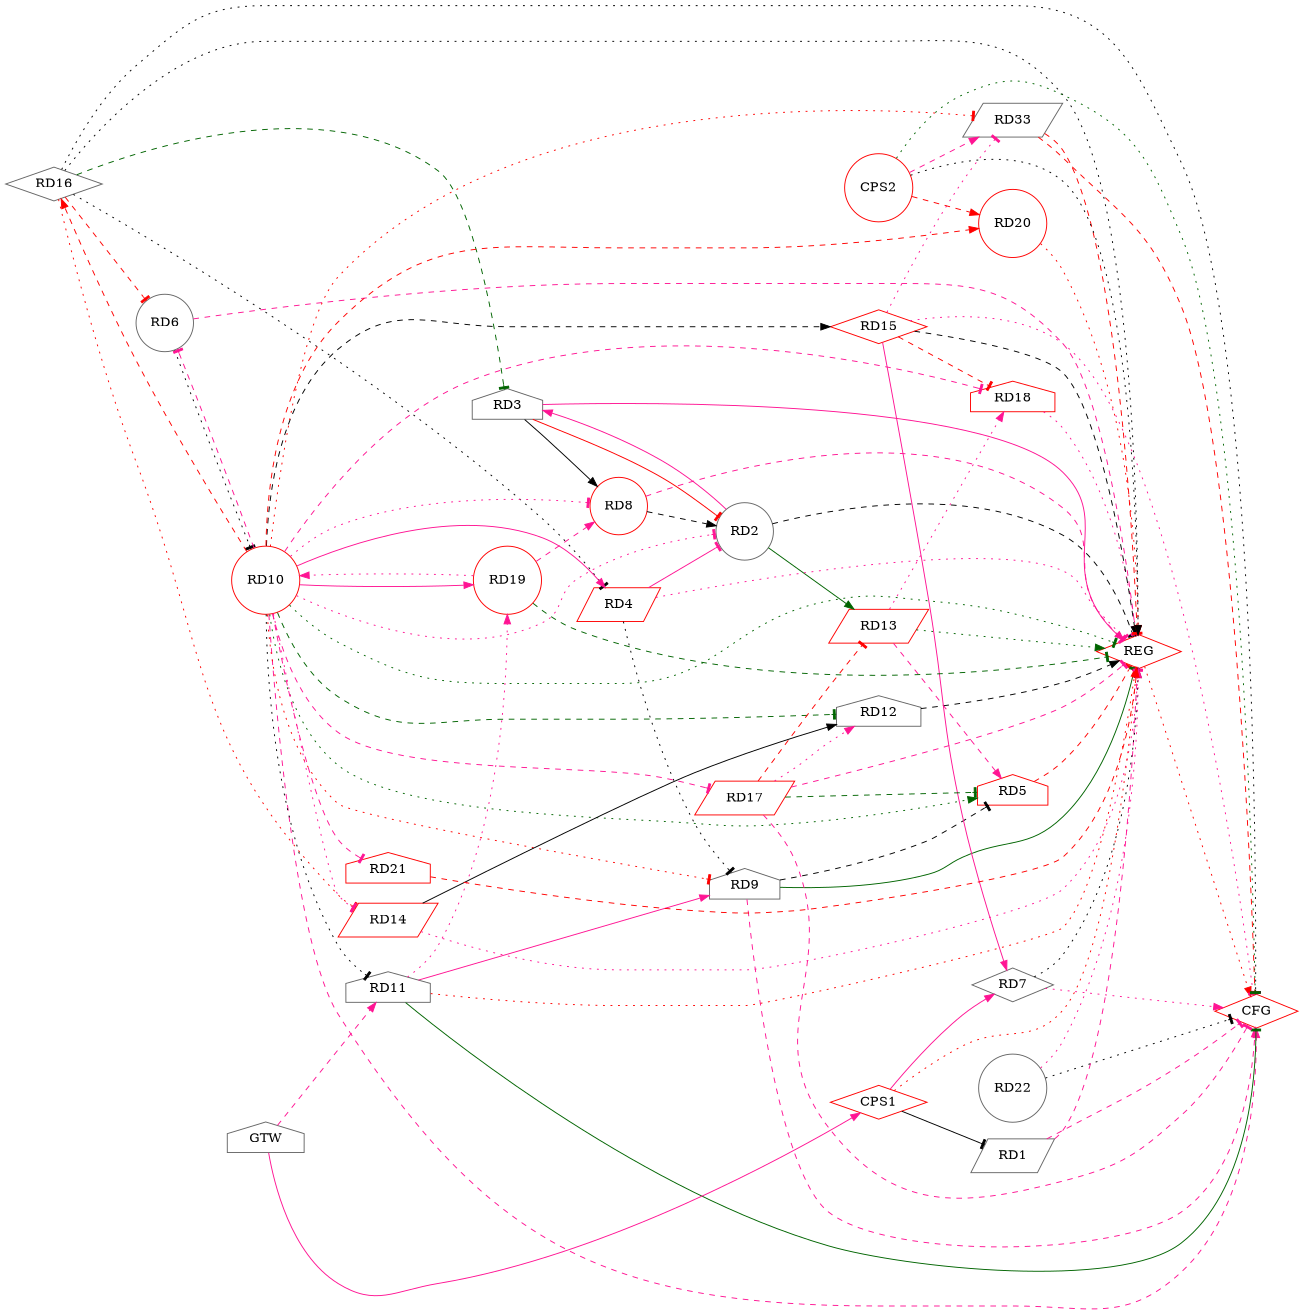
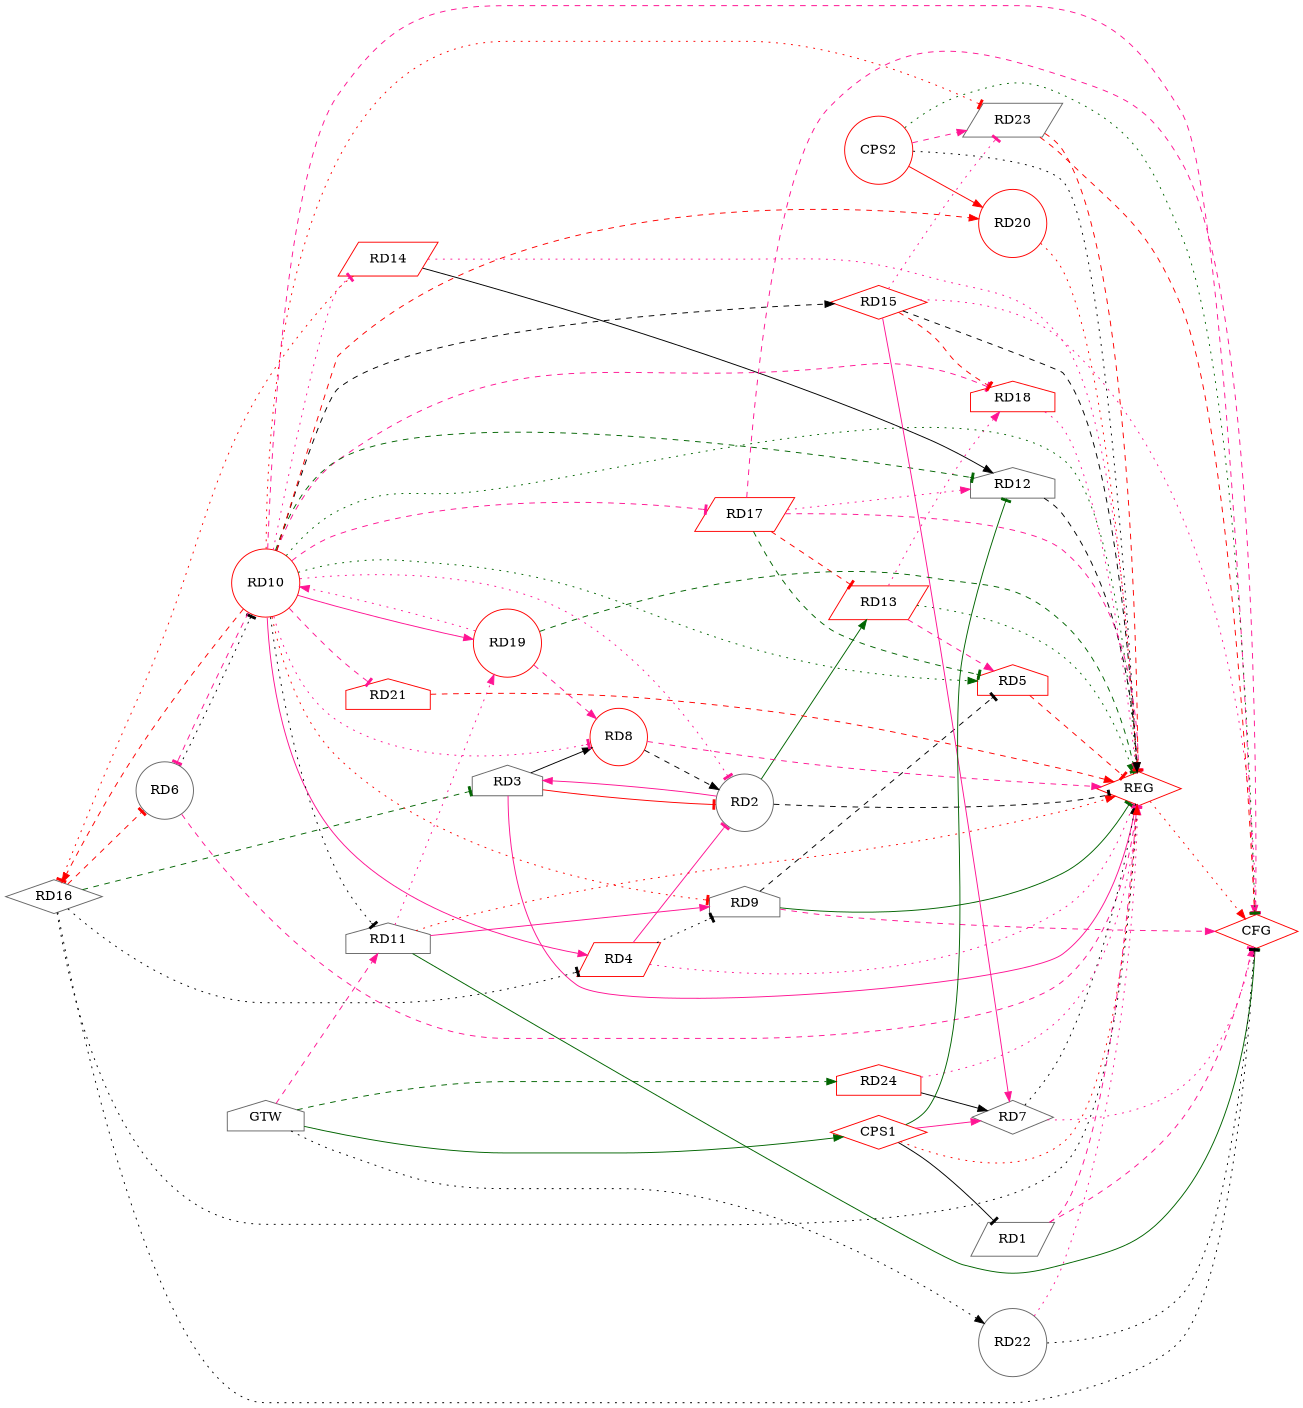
node "RD33": label "RD33" -> "RD23"
edge "CPS2" -> "RD20": style dashed -> solid
edge "RD16" -> "RD14": reversed
edge "CPS1" -> "RD12": added
node "RD24": added
edge "GTW" -> "RD22": added
edge "GTW" -> "CPS1": color deeppink -> darkgreen
